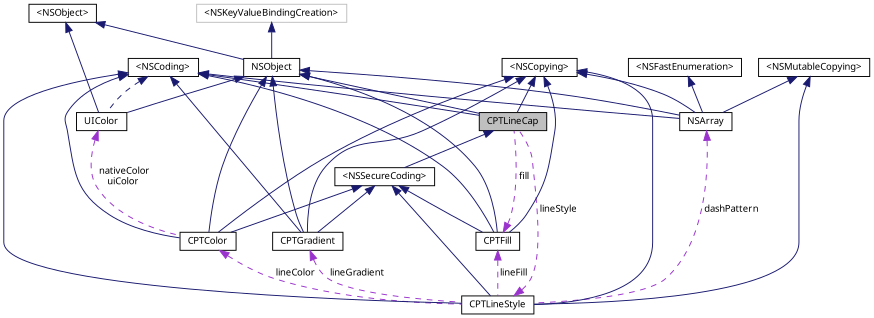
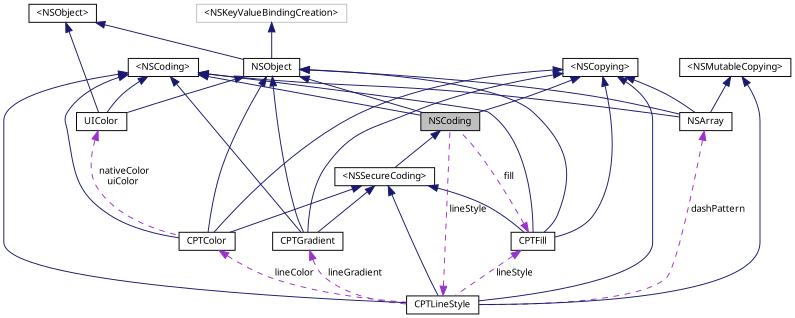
node "<NSFastEnumeration>": removed
edge "UIColor" -> "<NSCoding>": style dashed -> solid
node "CPTLineCap": label "CPTLineCap" -> "NSCoding"
edge "CPTLineStyle" -> "CPTFill": label " lineFill" -> " lineStyle"
